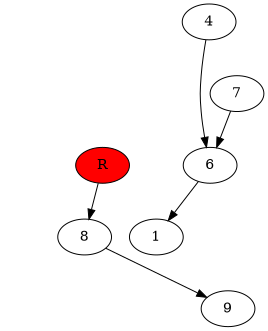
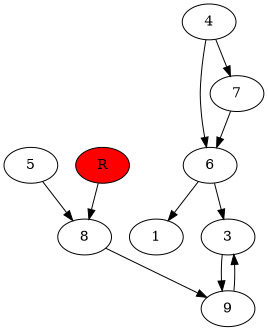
edge "4" -> "7": added
node "5": added
node "3": added
